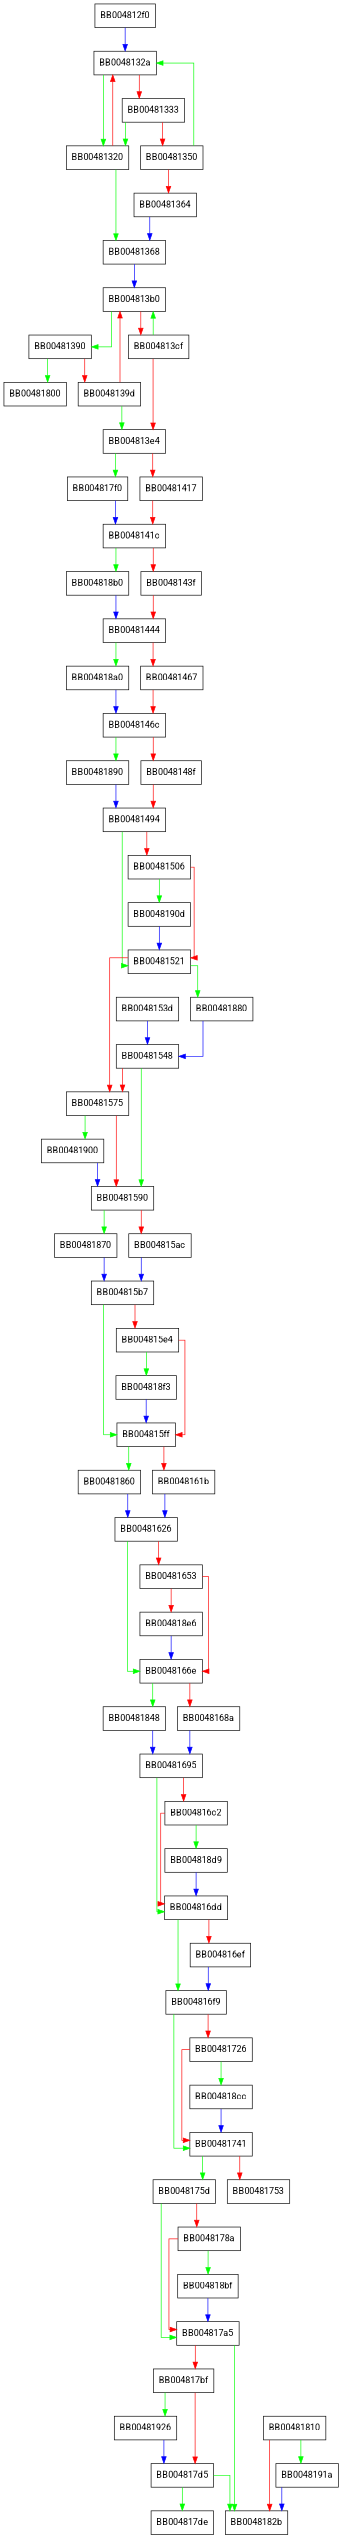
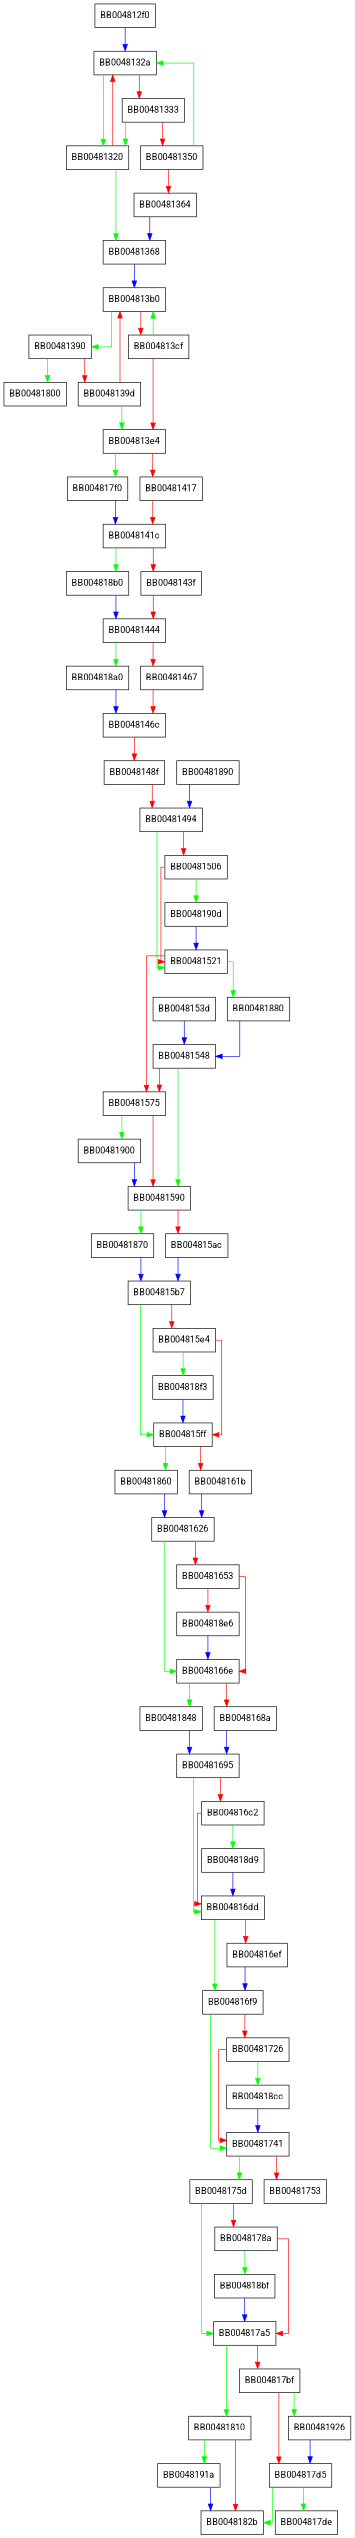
edge "BB0048146c" -> "BB00481890": removed
edge "BB004817a5" -> "BB0048182b": now "BB004817a5" -> "BB00481810"
